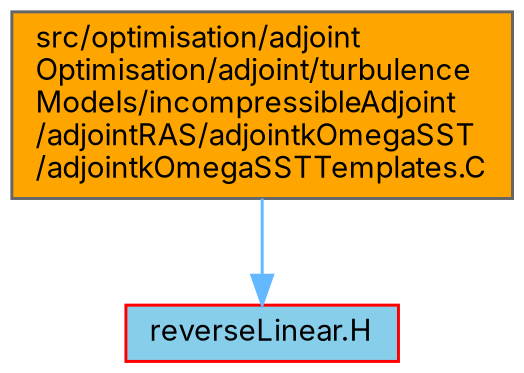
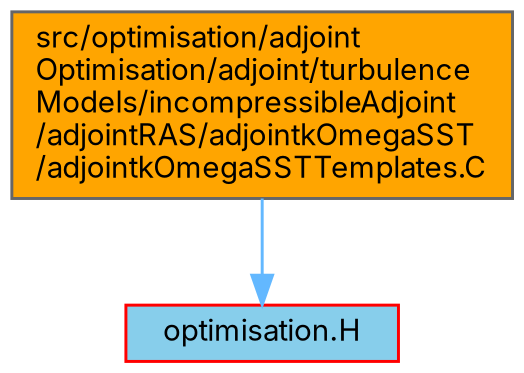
node "reverseLinear.H": label "reverseLinear.H" -> "optimisation.H"
